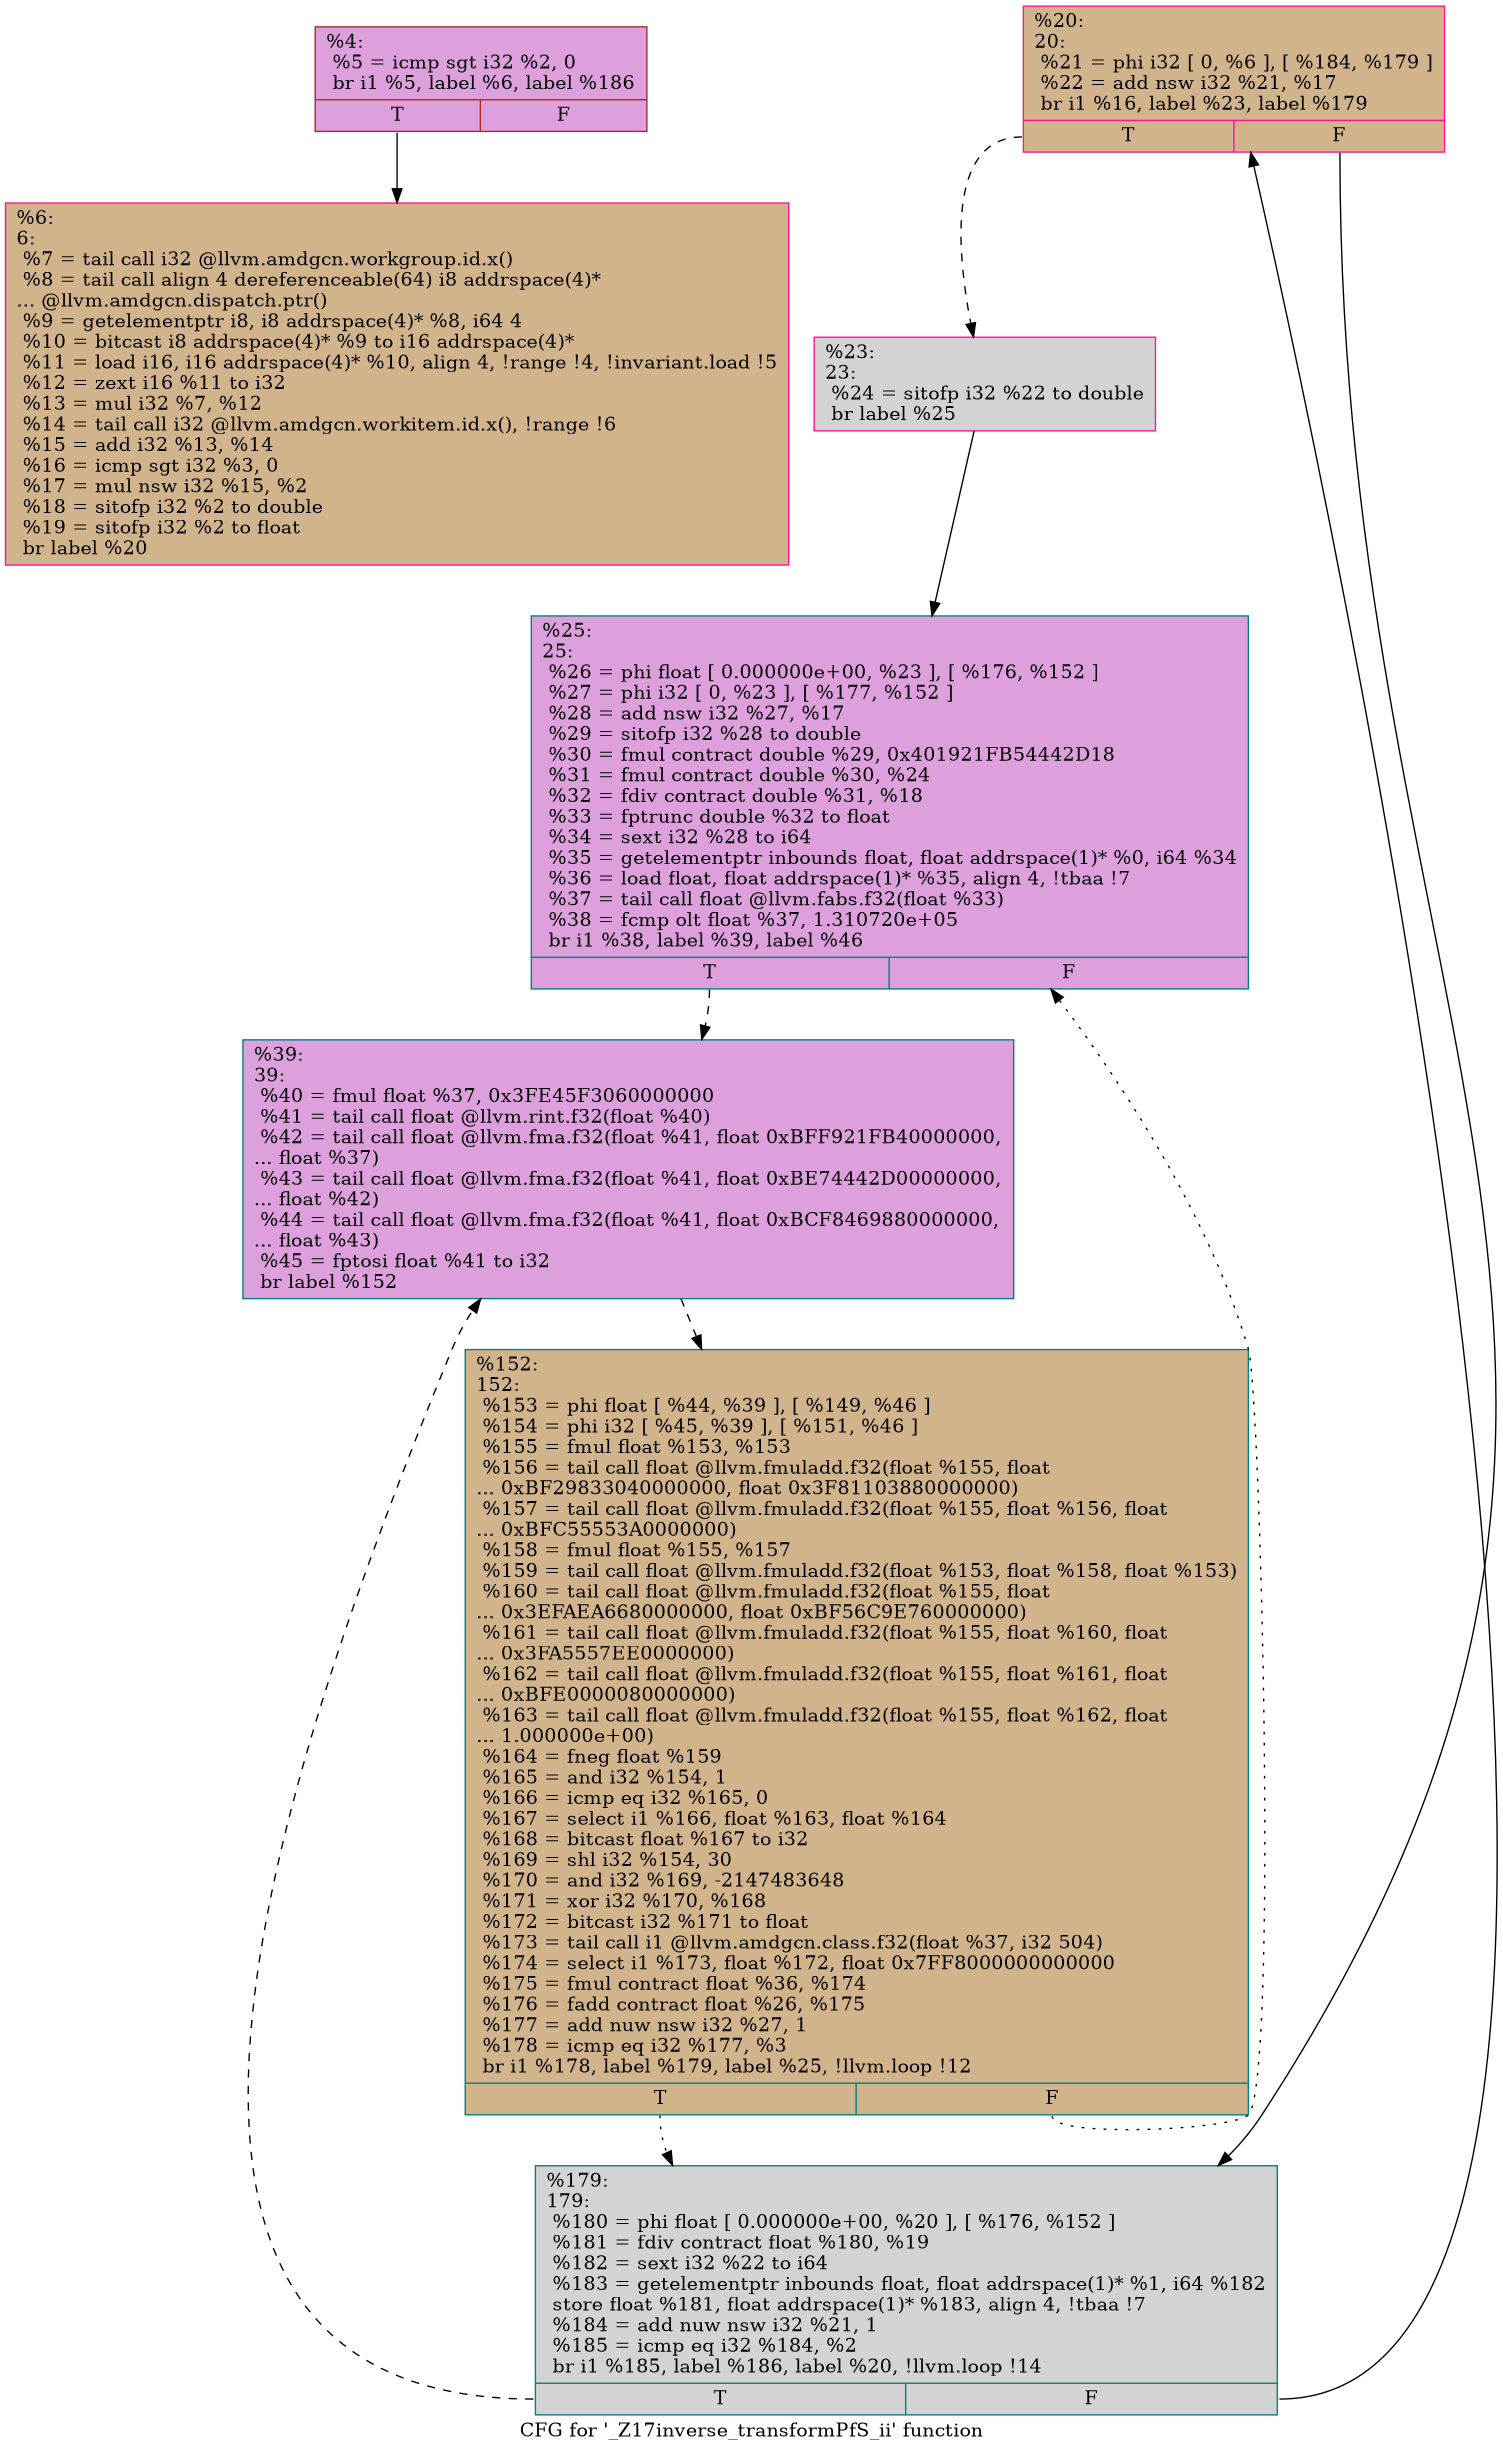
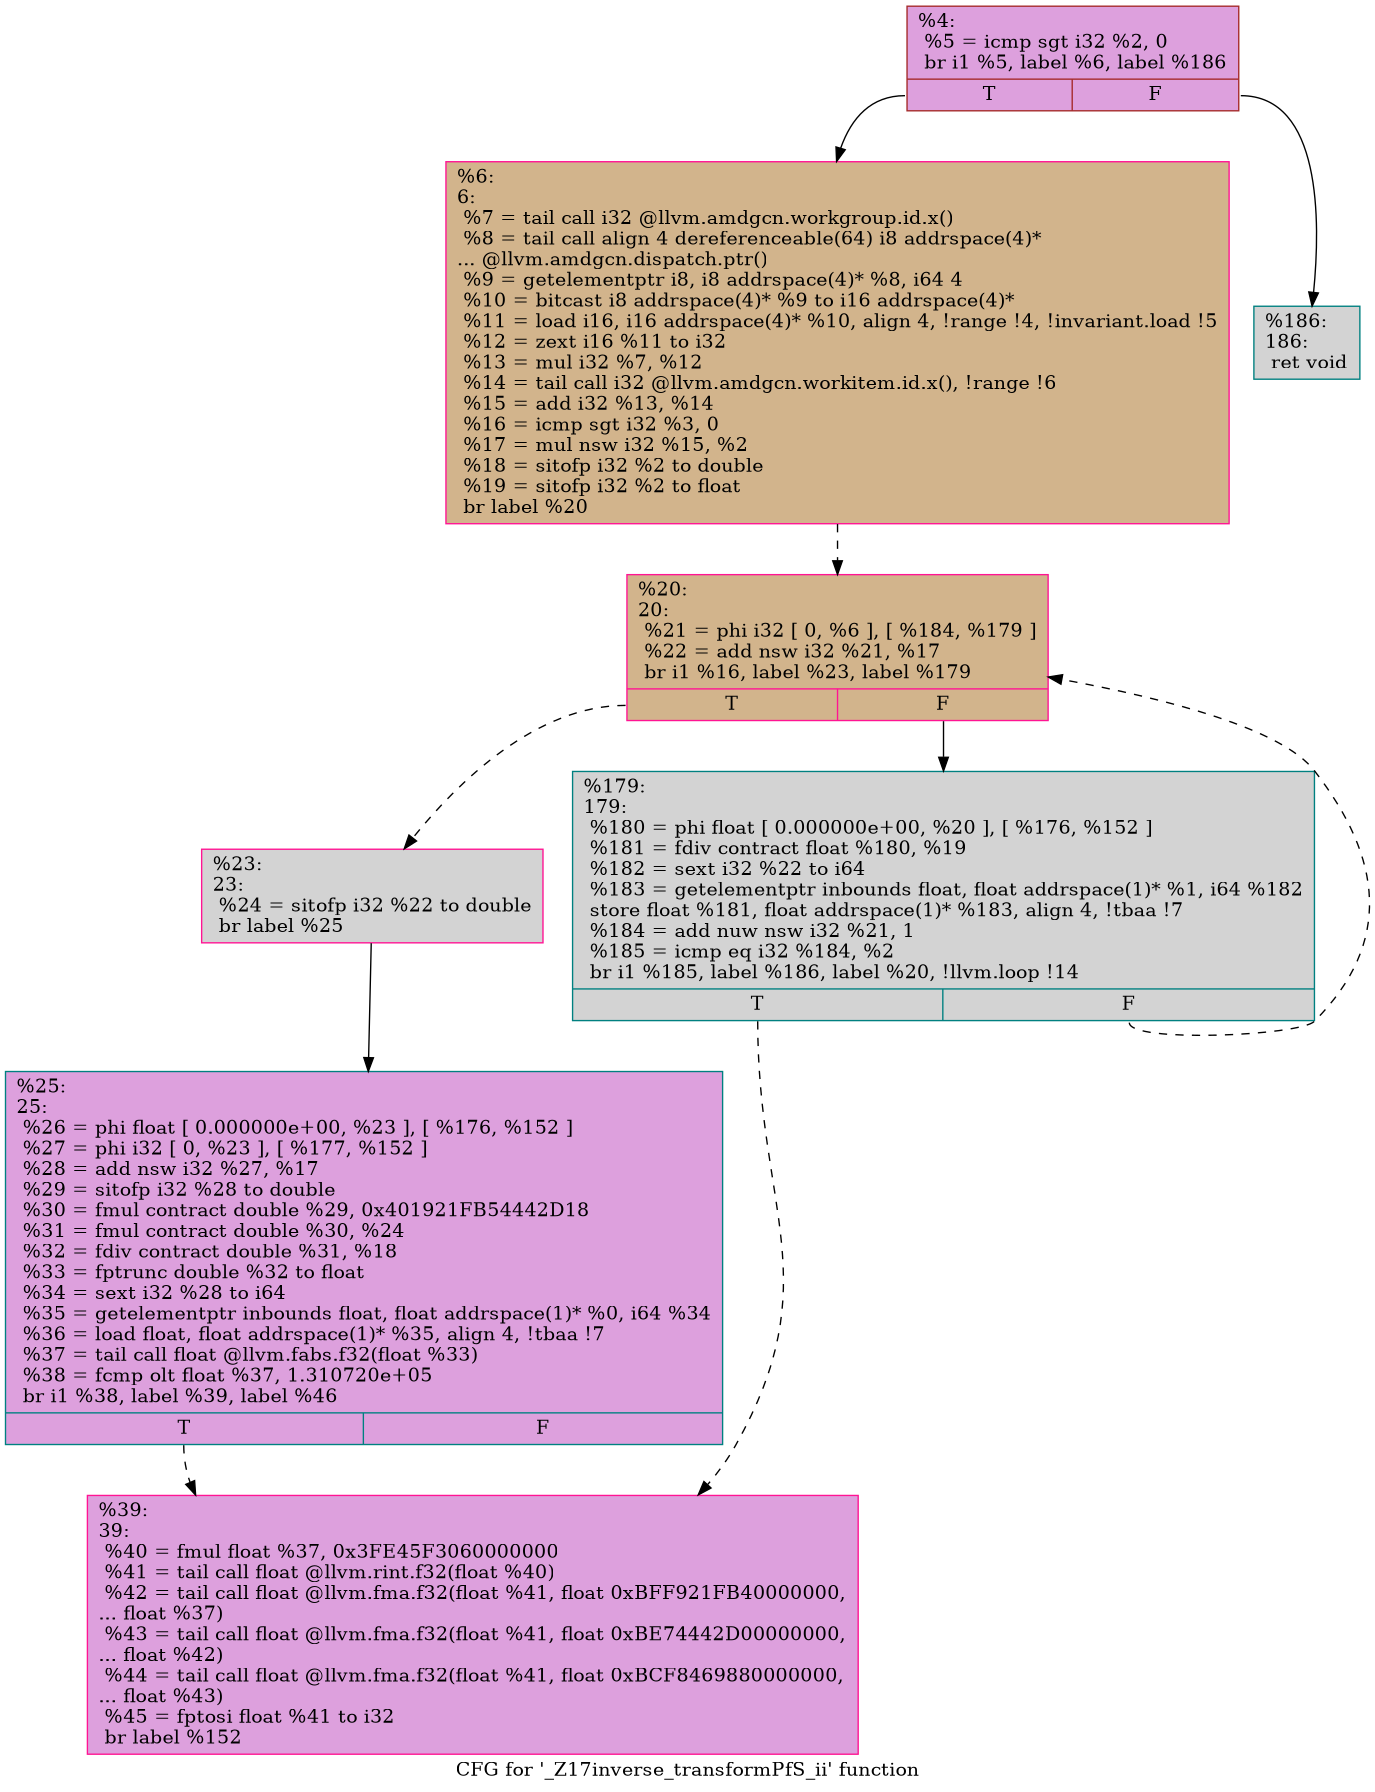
node "%186:": added
edge "%6:" -> "%20:": added
node "%39:": color teal -> deeppink
edge "%179:" -> "%20:": style solid -> dashed
node "%152:": removed
